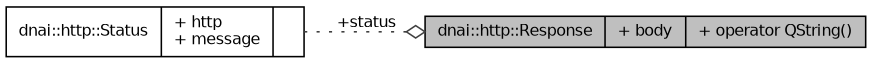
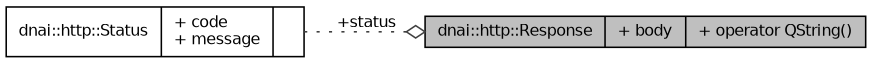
node "dnai::http::Status": text "+ http" -> "+ code"
